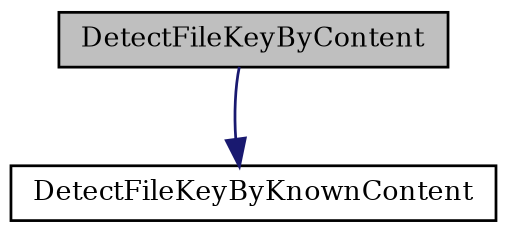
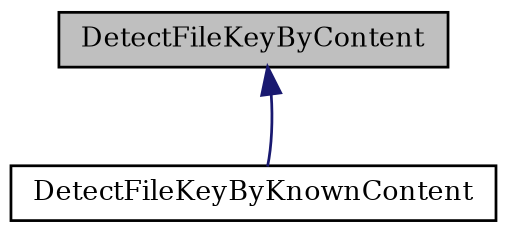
edge "DetectFileKeyByContent" -> "DetectFileKeyByKnownContent": reversed
